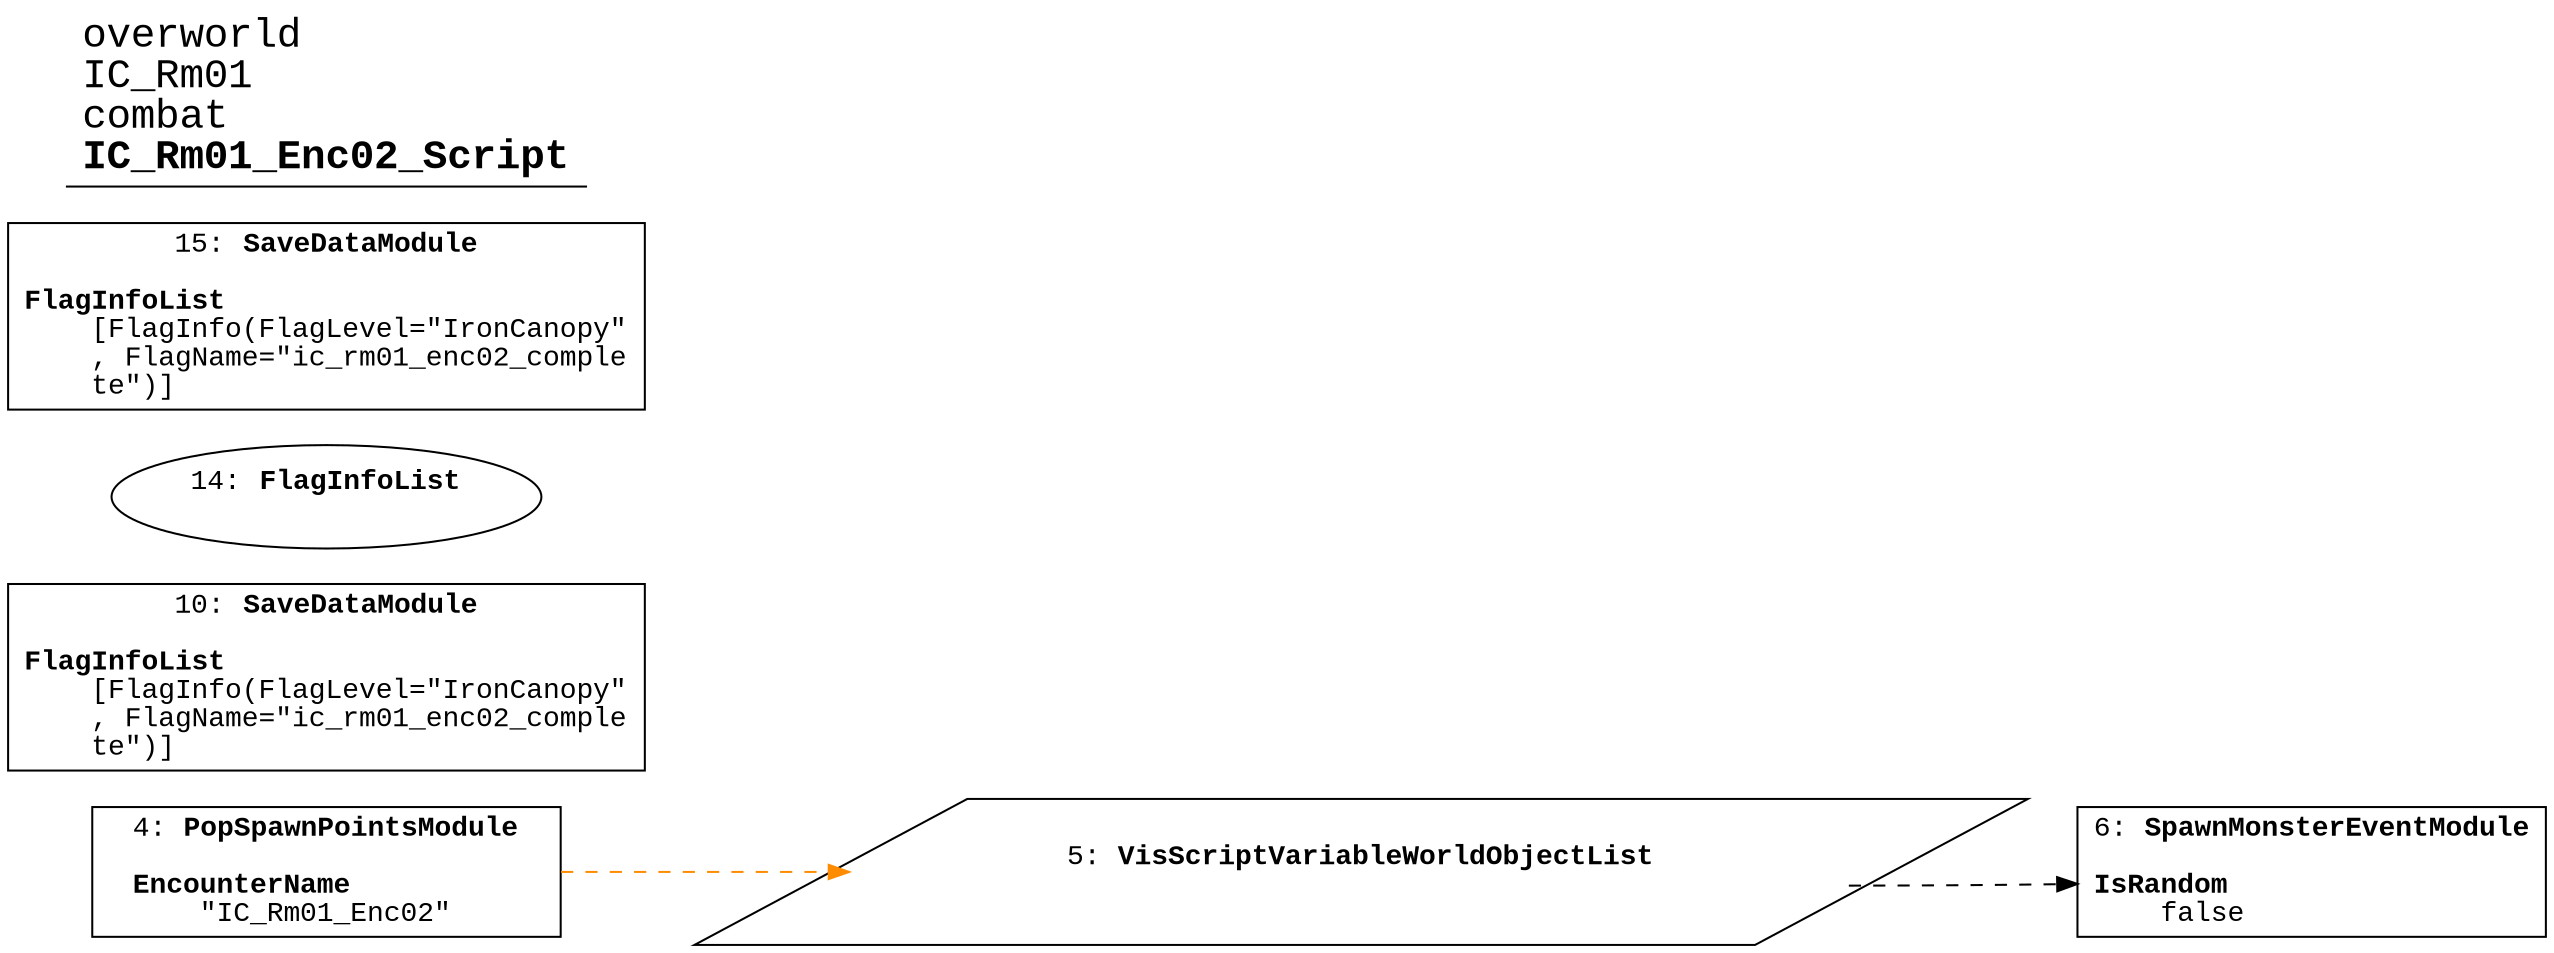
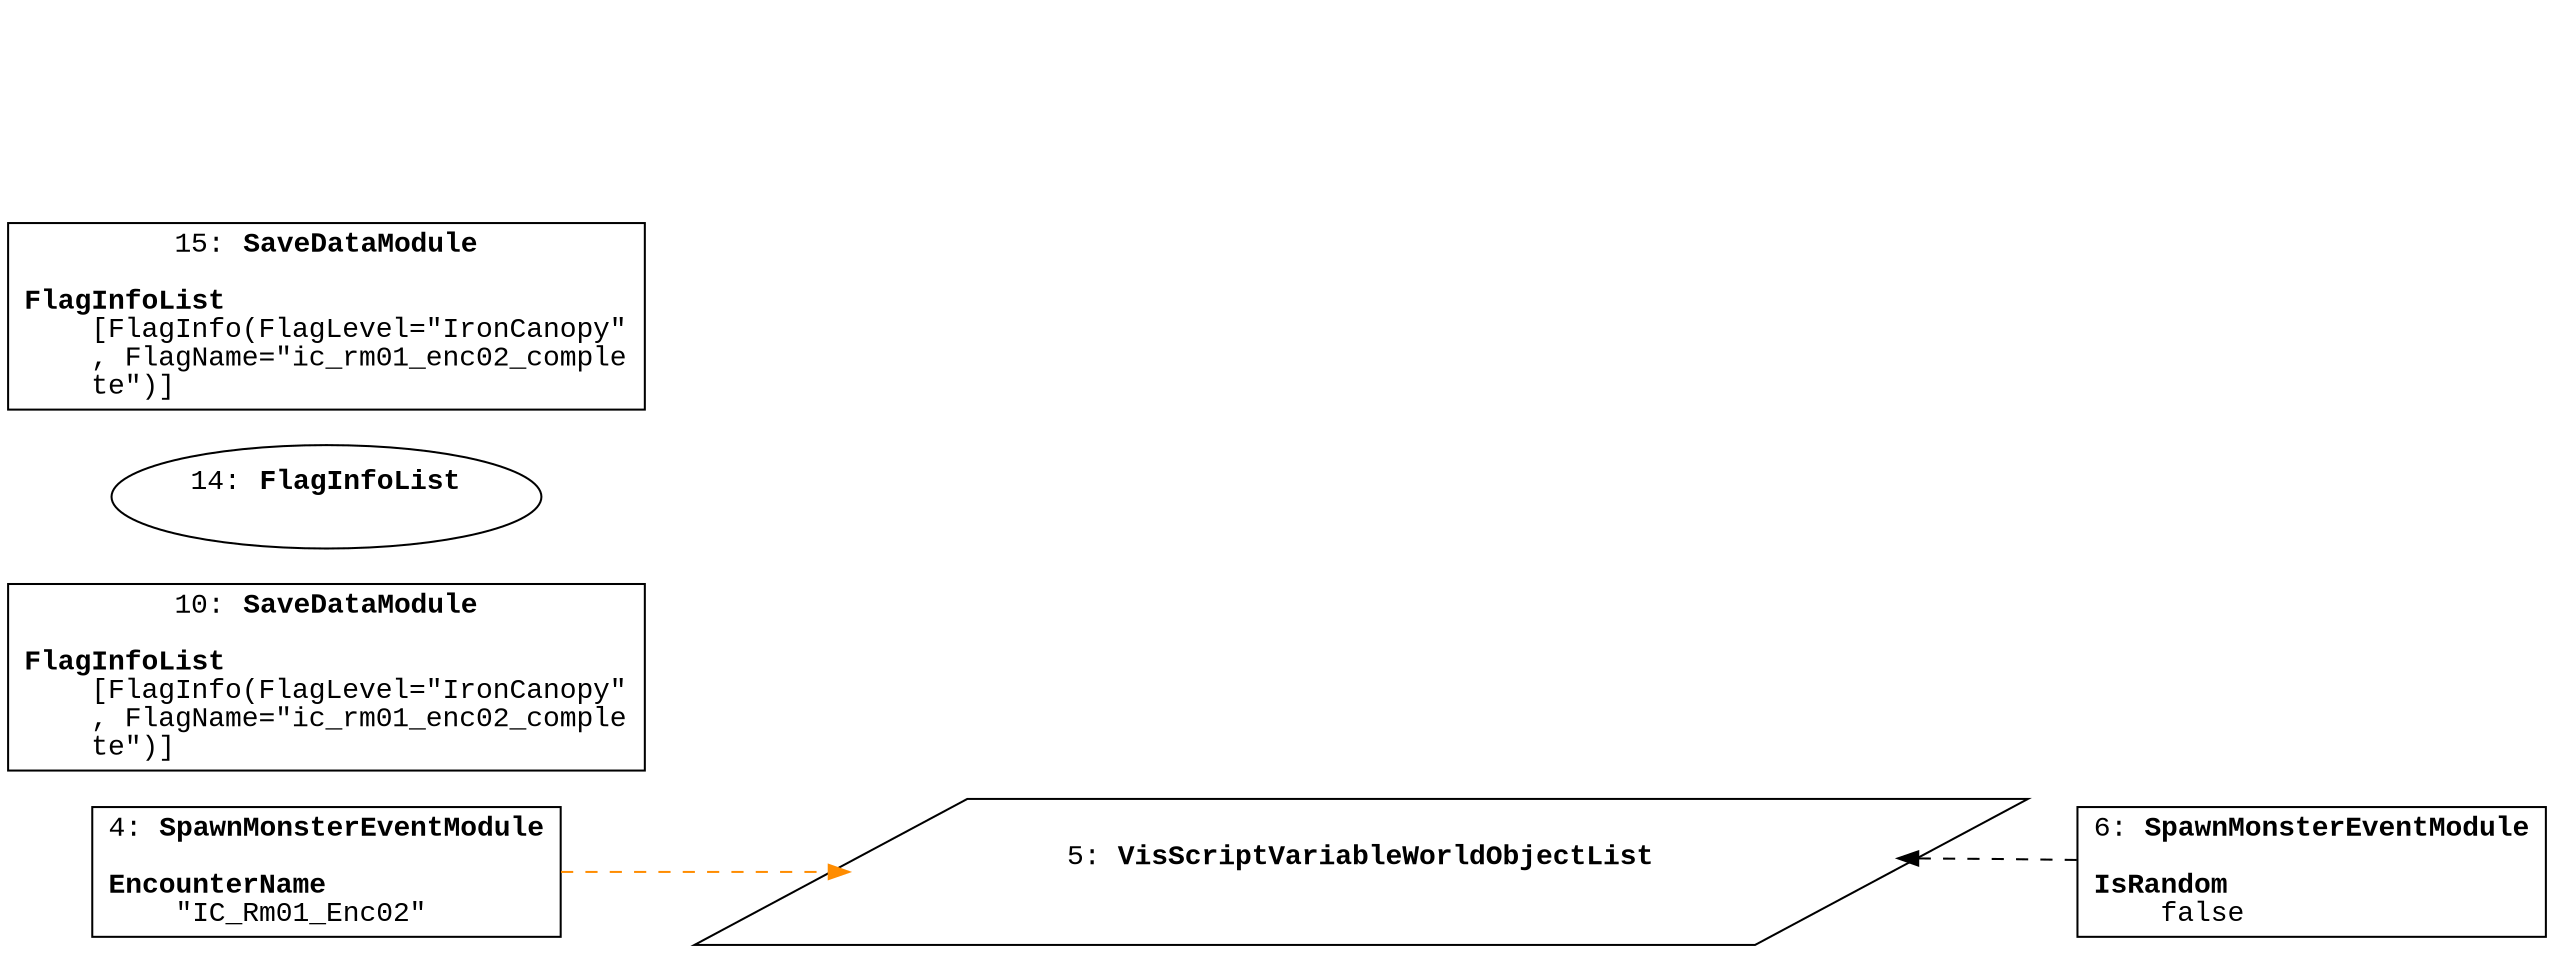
node "overworld": removed
node "4:": text "PopSpawnPointsModule" -> "SpawnMonsterEventModule"
edge "5:" -> "6:": reversed
